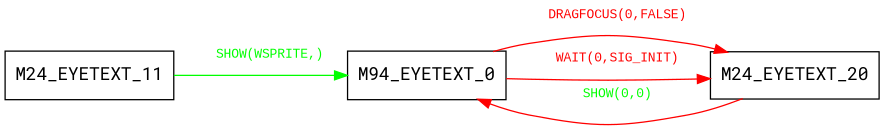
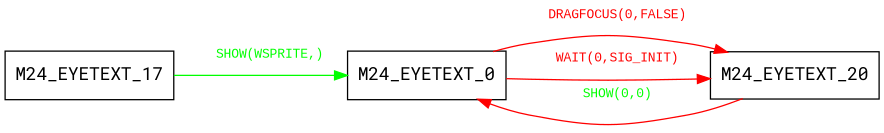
node "M24_EYETEXT_11": label "M24_EYETEXT_11" -> "M24_EYETEXT_17"
node "M94_EYETEXT_0": label "M94_EYETEXT_0" -> "M24_EYETEXT_0"
